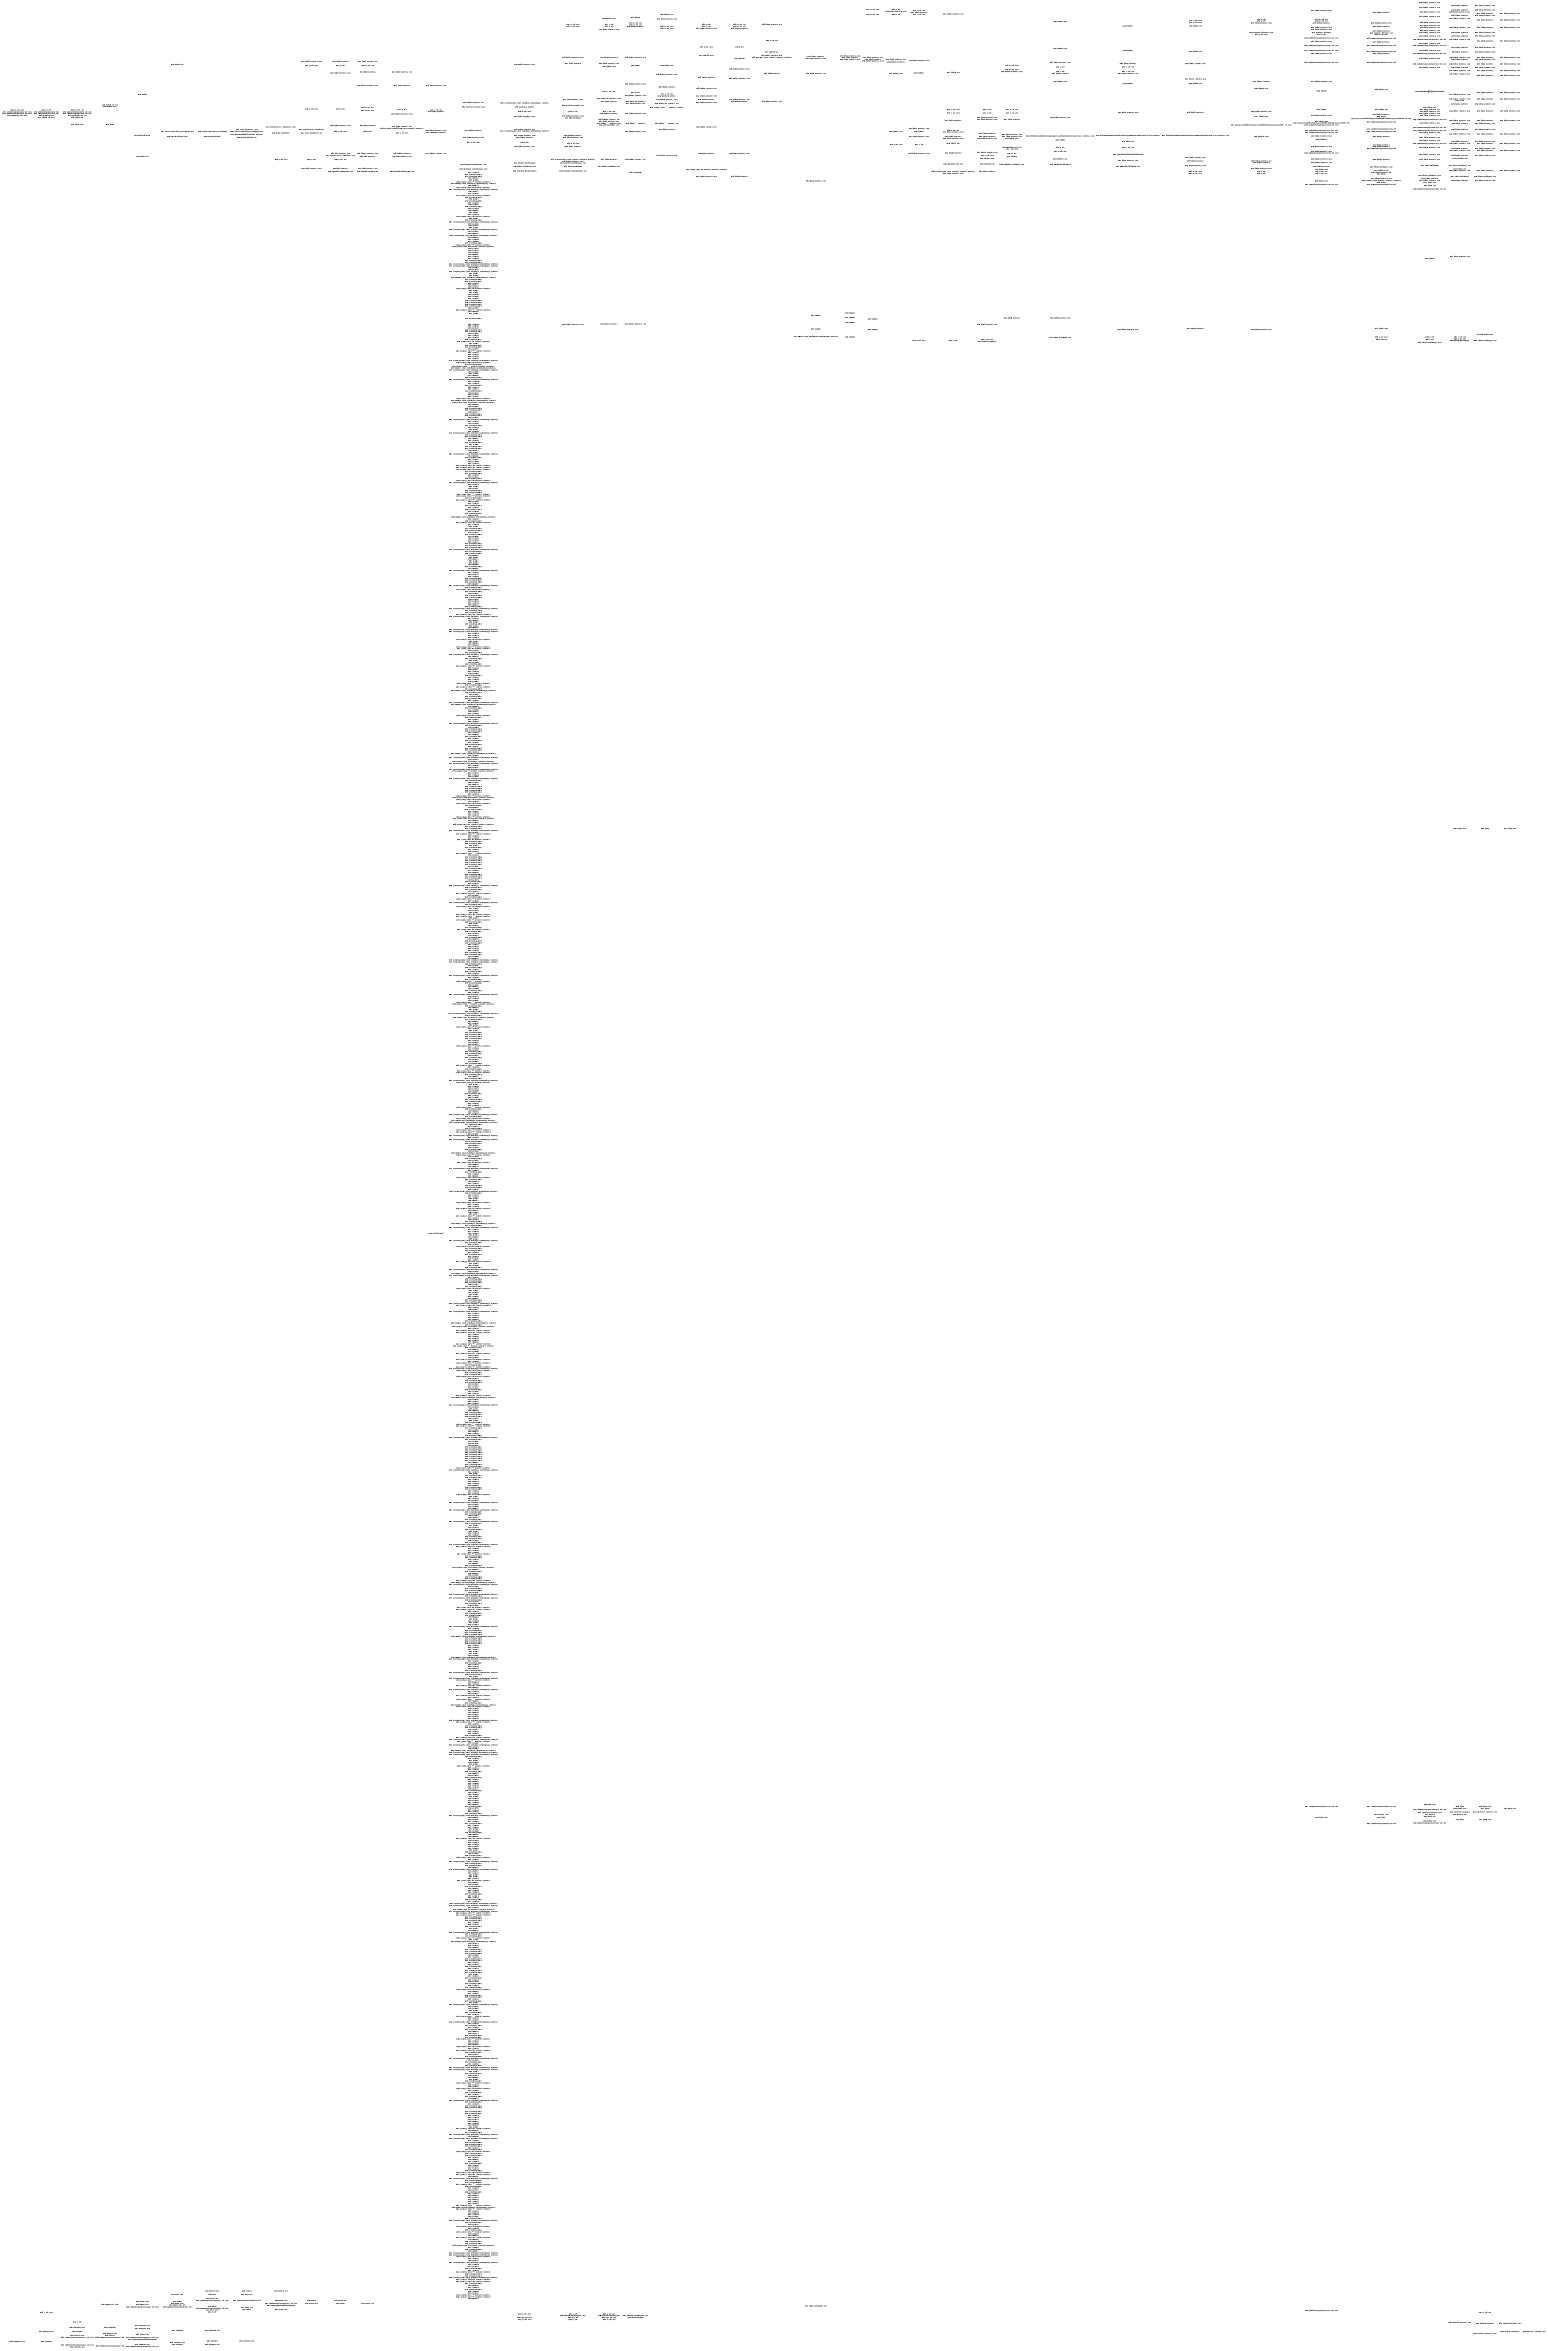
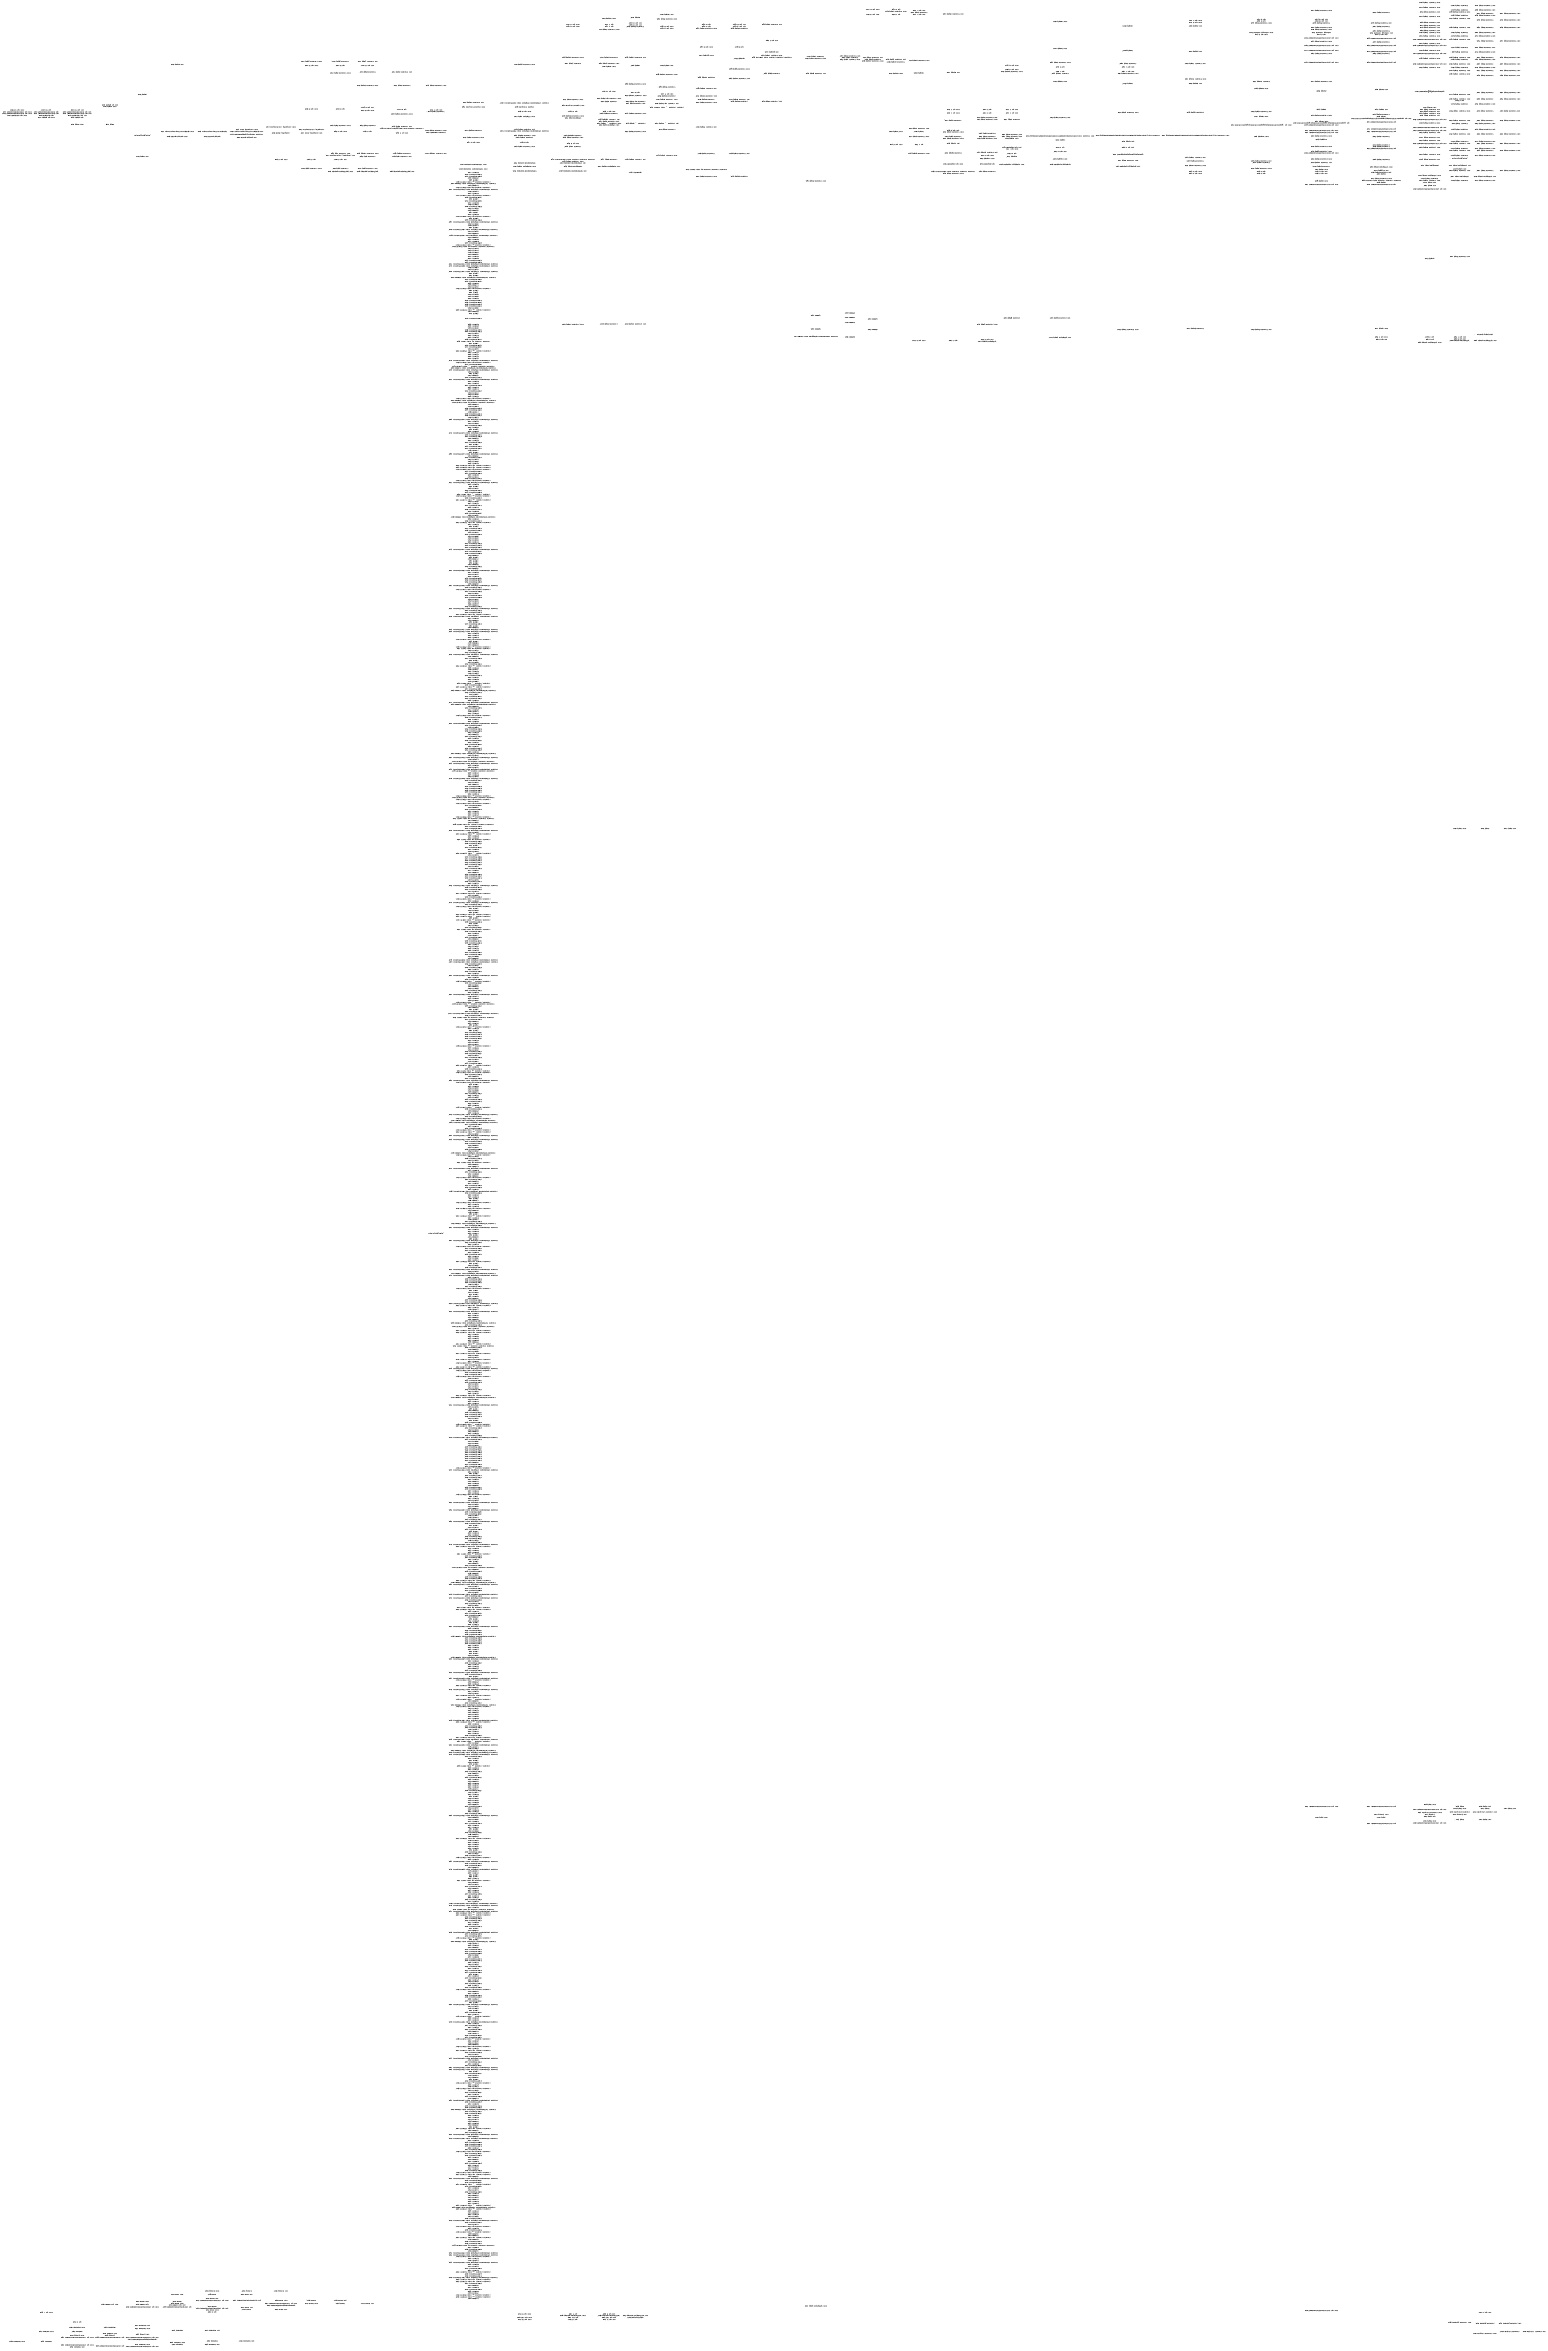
node "CE0x4f0d390": added
